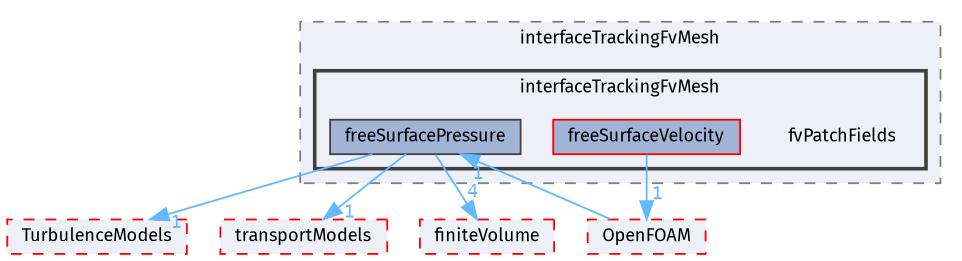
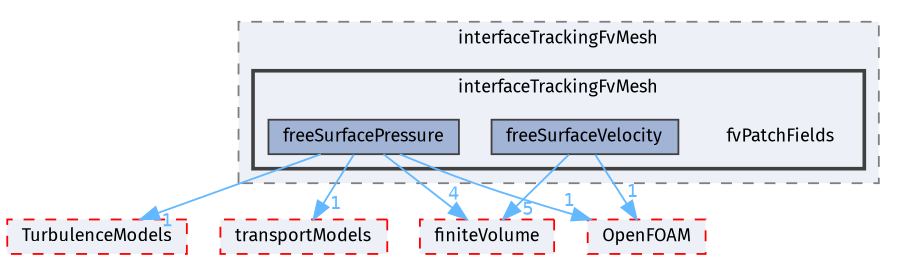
node "freeSurfaceVelocity": color red -> grey25
edge "freeSurfaceVelocity" -> "finiteVolume": added
edge "OpenFOAM" -> "freeSurfacePressure": reversed
